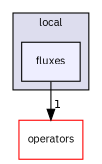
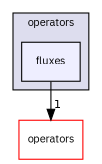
cluster "local": label "local" -> "operators"
